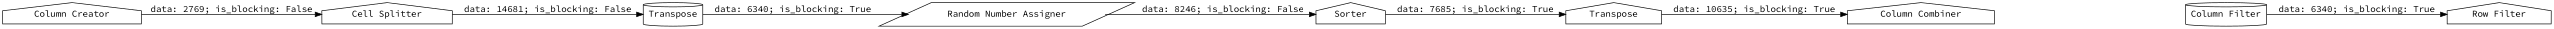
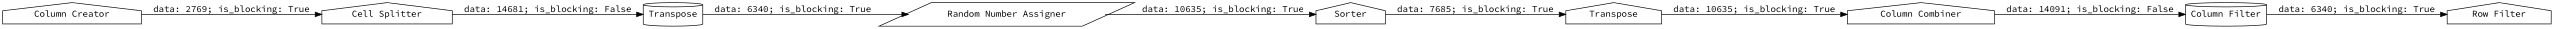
edge "Column Creator" -> "Cell Splitter": label "data: 2769; is_blocking: False" -> "data: 2769; is_blocking: True"
edge "Random Number Assigner" -> "Sorter": label "data: 8246; is_blocking: False" -> "data: 10635; is_blocking: True"
edge "Column Combiner" -> "Column Filter": added, label "data: 14091; is_blocking: False"
